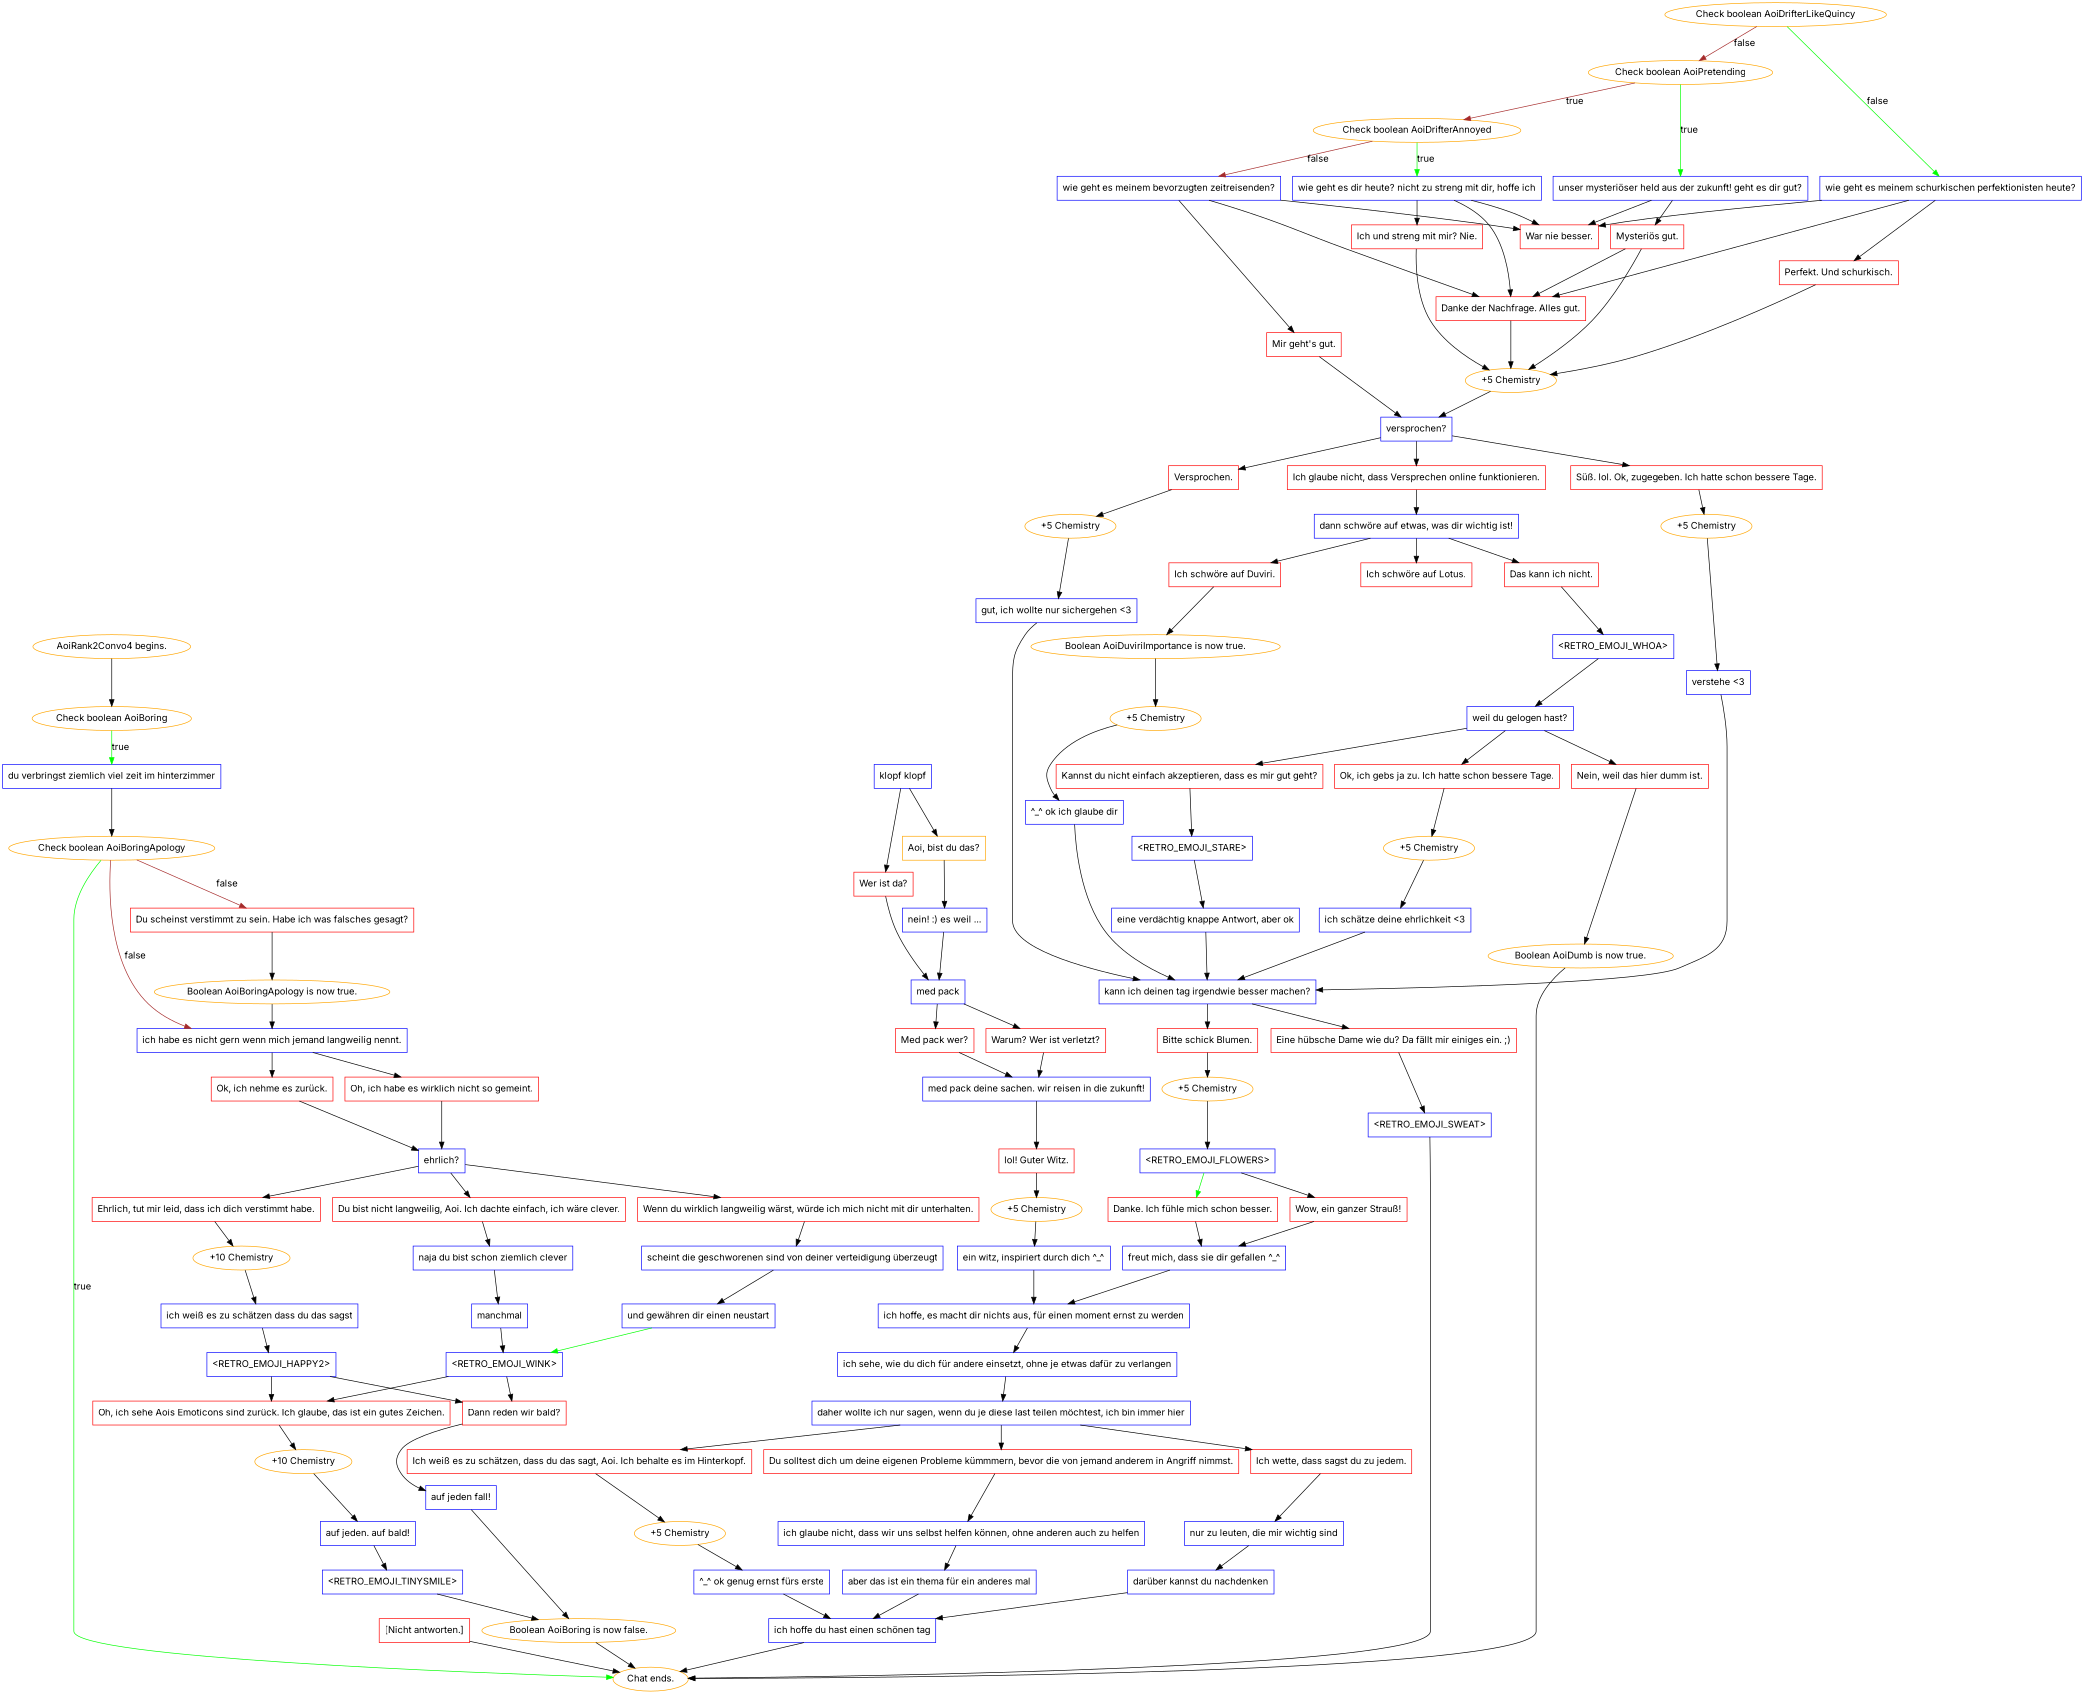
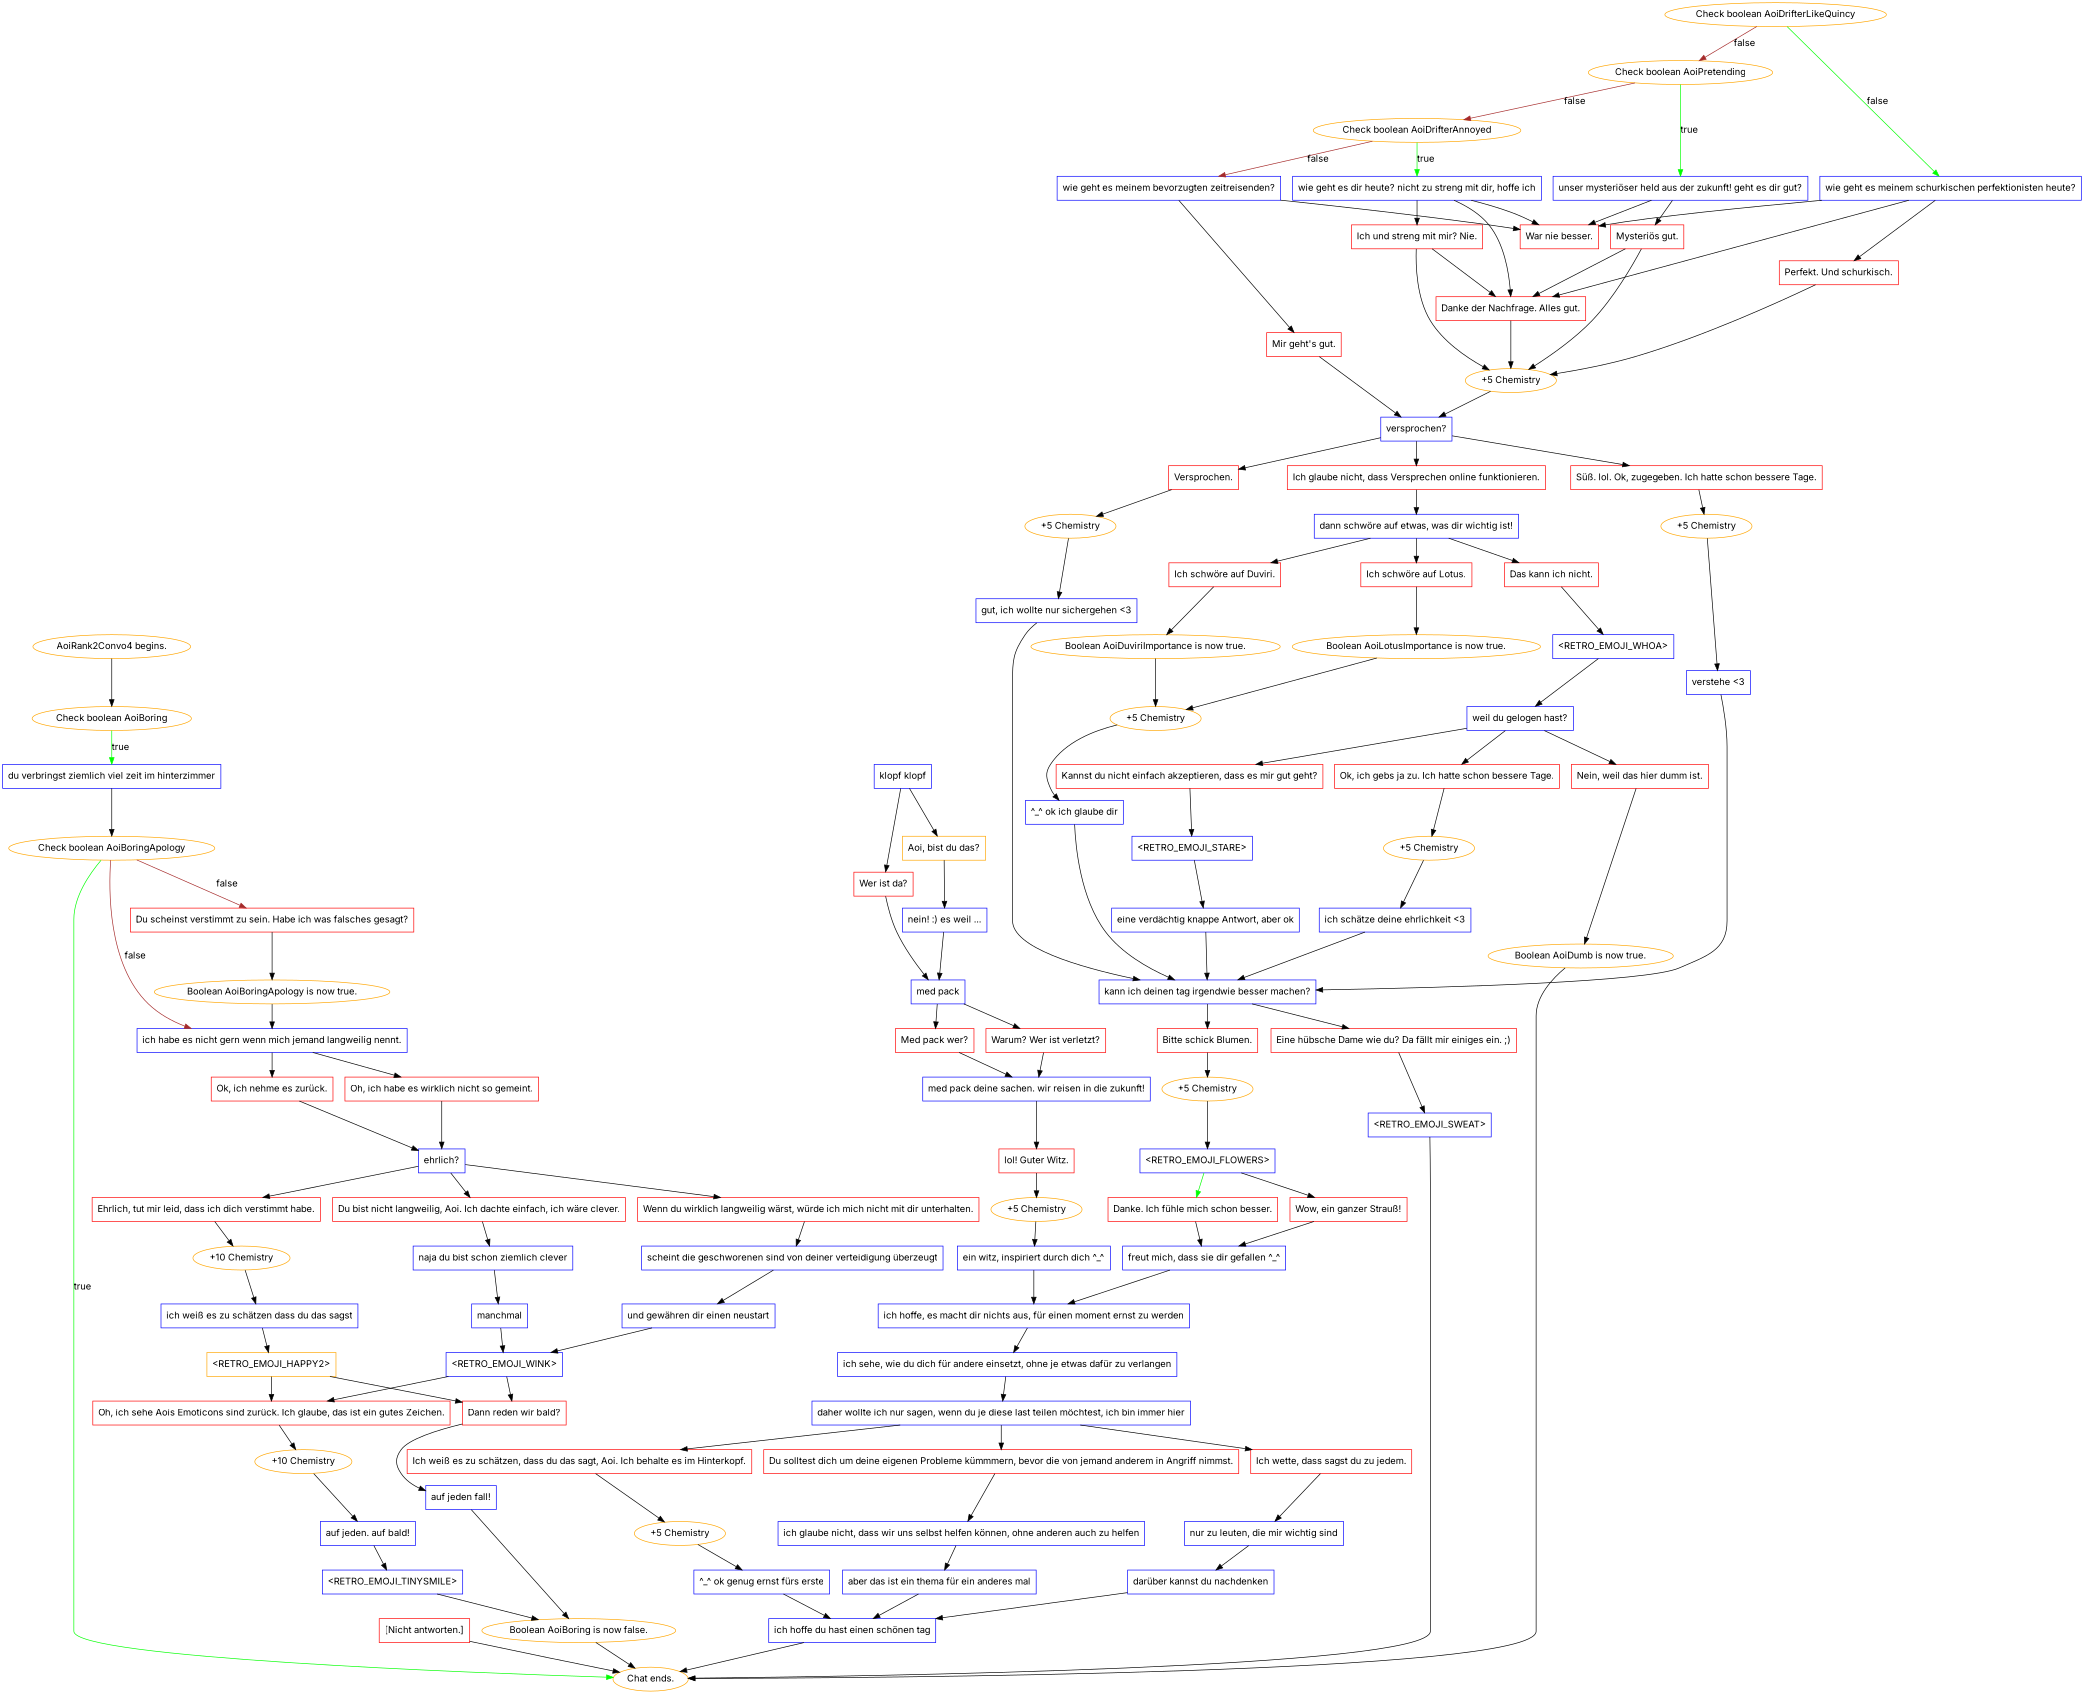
edge "Check boolean AoiPretending" -> "Check boolean AoiDrifterAnnoyed": label "true" -> "false"
edge "wie geht es meinem bevorzugten zeitreisenden?" -> "Danke der Nachfrage. Alles gut.": now "Ich und streng mit mir? Nie." -> "Danke der Nachfrage. Alles gut."
node "Boolean AoiLotusImportance is now true.": added
edge "und gewähren dir einen neustart" -> "<RETRO_EMOJI_WINK>": color green -> black
node "<RETRO_EMOJI_HAPPY2>": color blue -> orange
